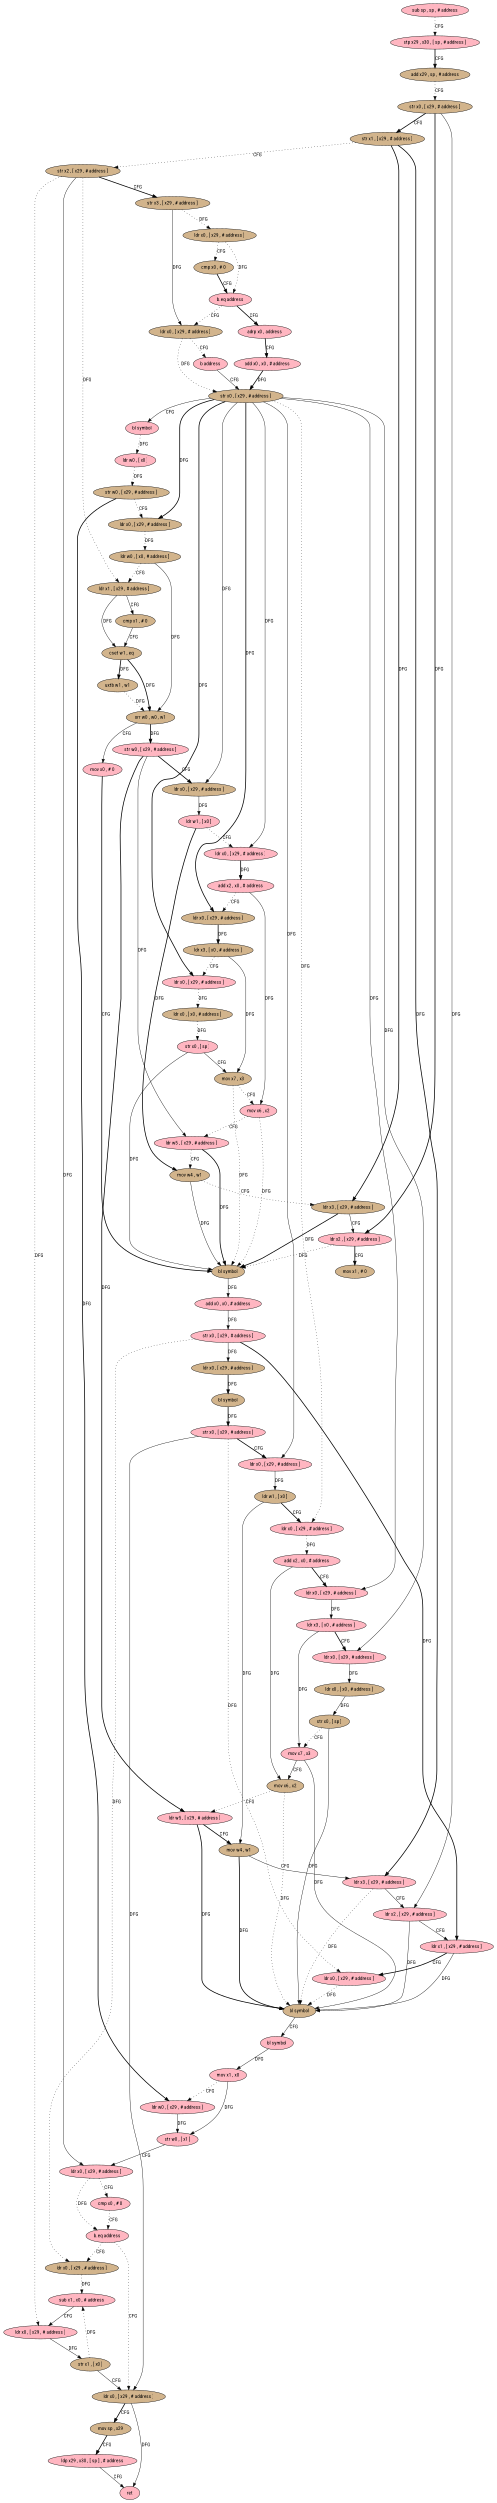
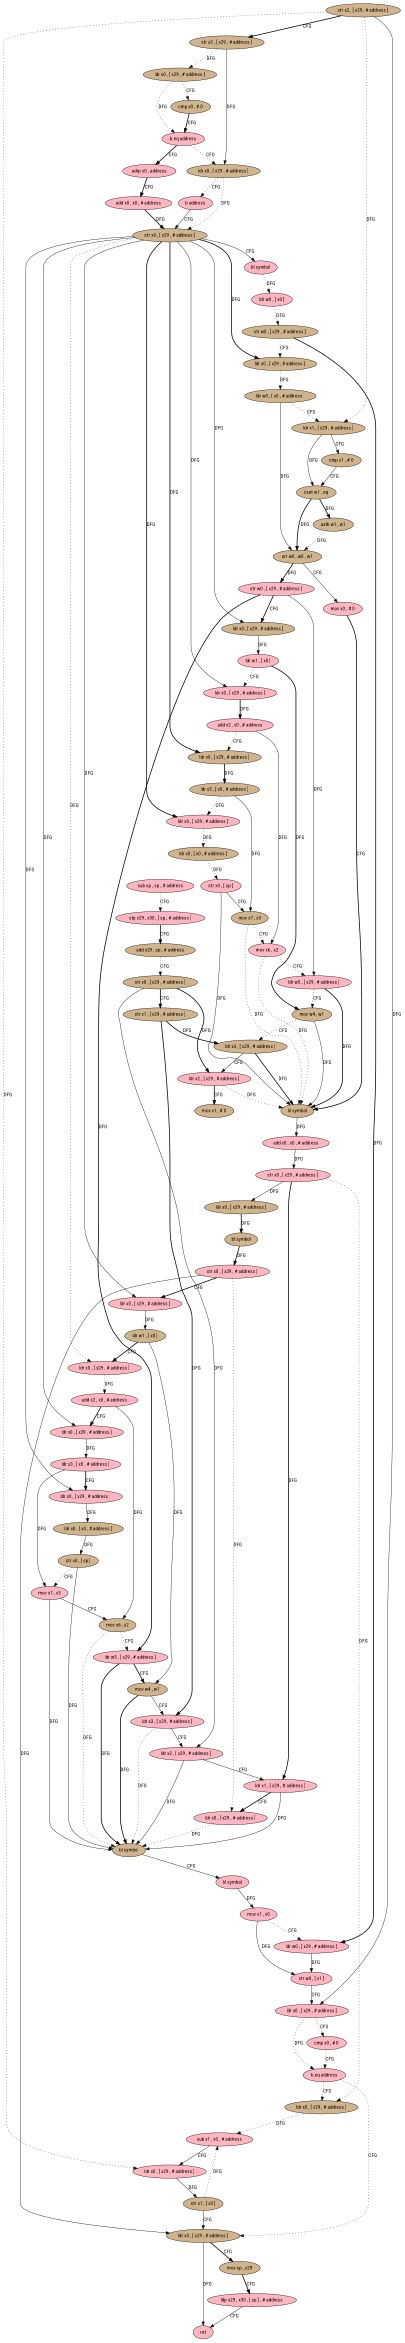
edge "str x1 , [ x29 , # address ]" -> "str x2 , [ x29 , # address ]": removed, label "CFG"
